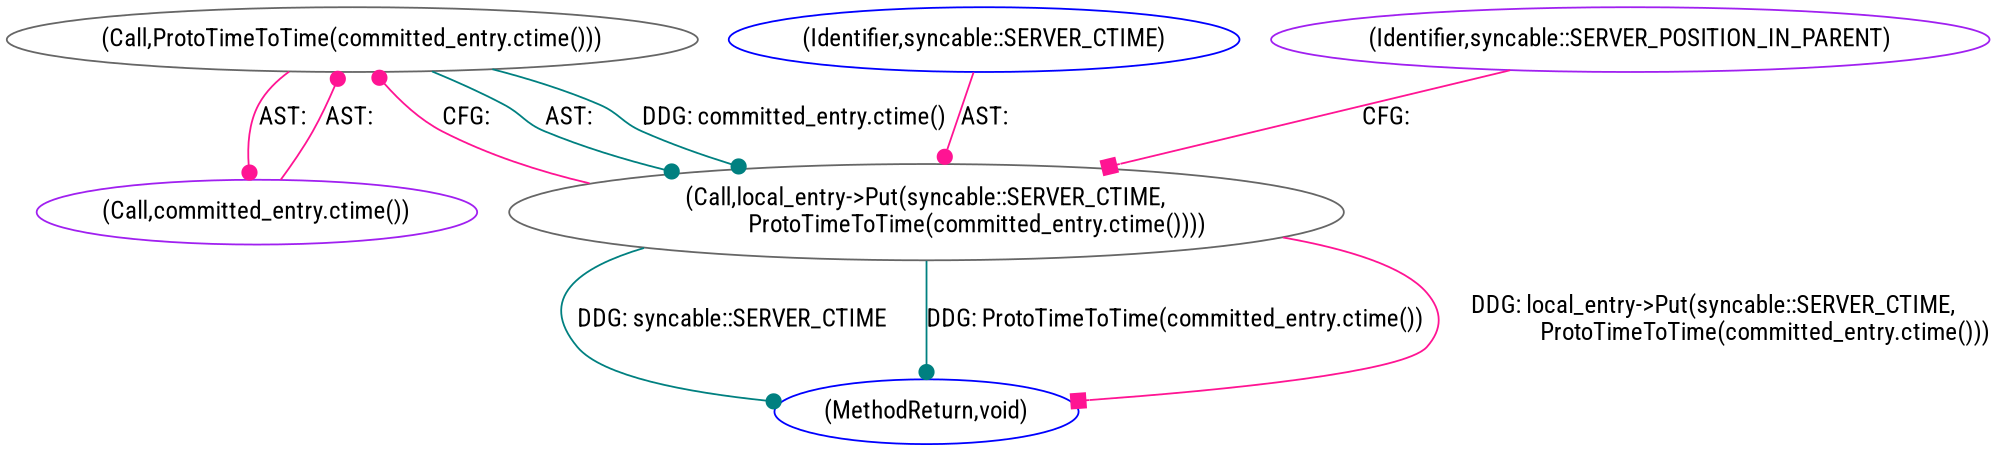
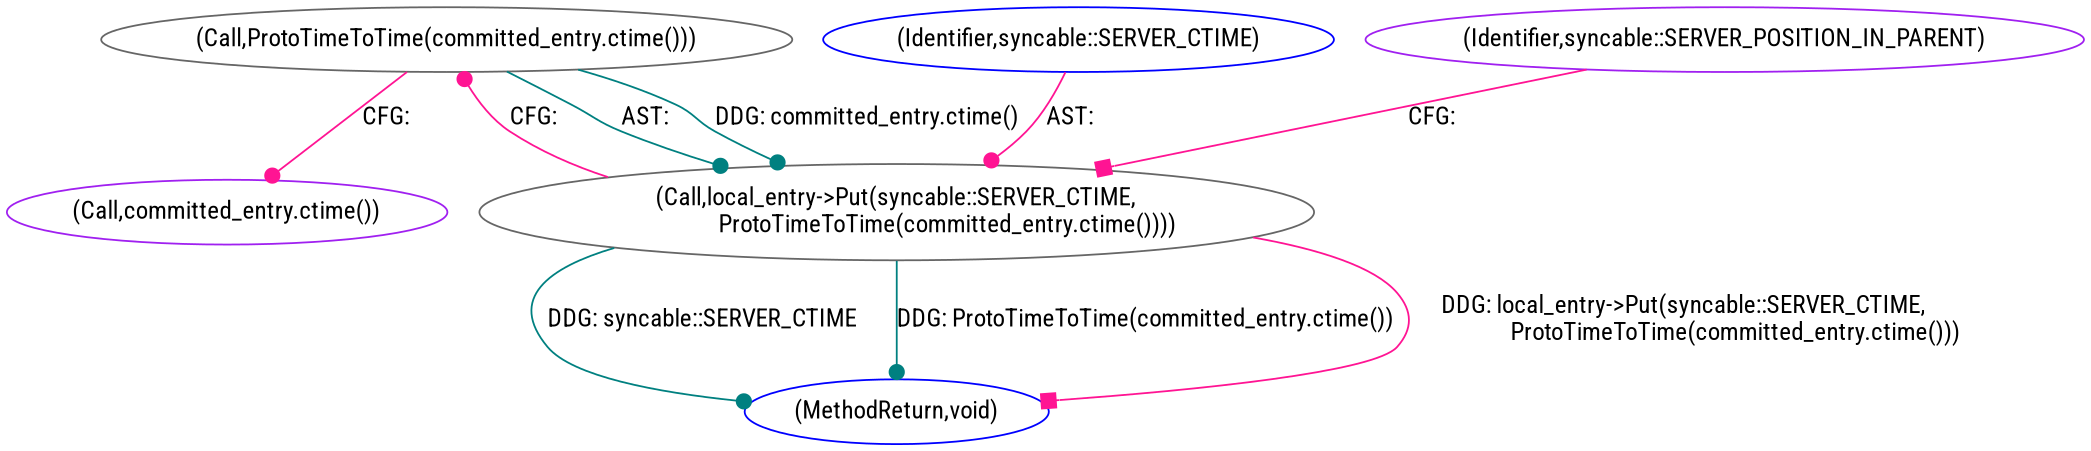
edge "(Call,ProtoTimeToTime(committed_entry.ctime()))" -> "(Call,committed_entry.ctime())": label "AST: " -> "CFG: "
edge "(Call,committed_entry.ctime())" -> "(Call,ProtoTimeToTime(committed_entry.ctime()))": removed, label "AST:"
